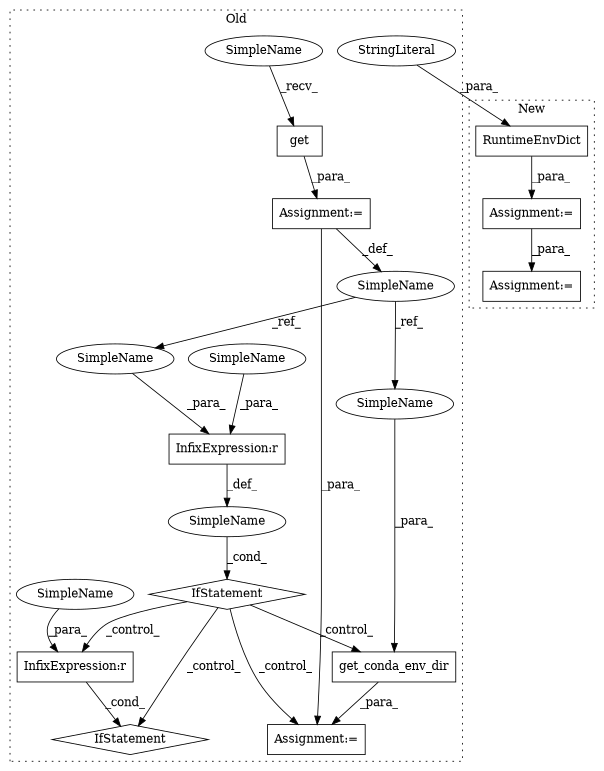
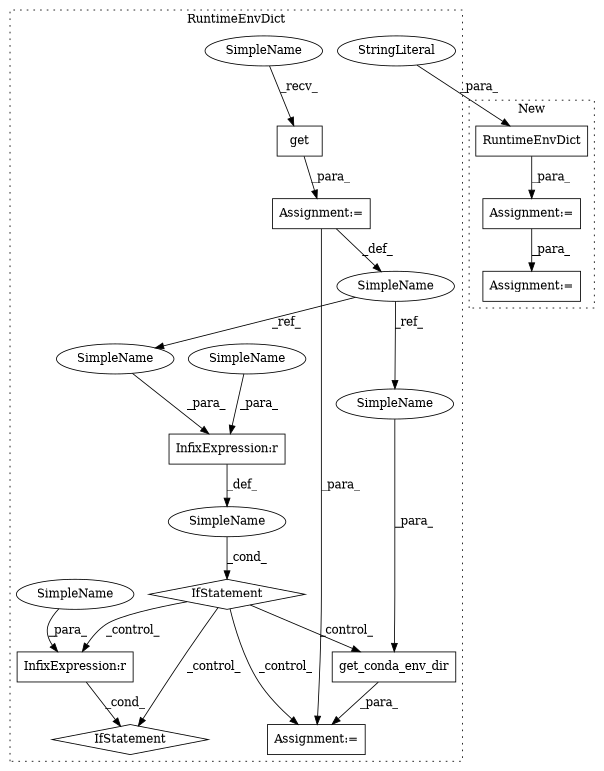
cluster "Old": label "Old" -> "RuntimeEnvDict"
